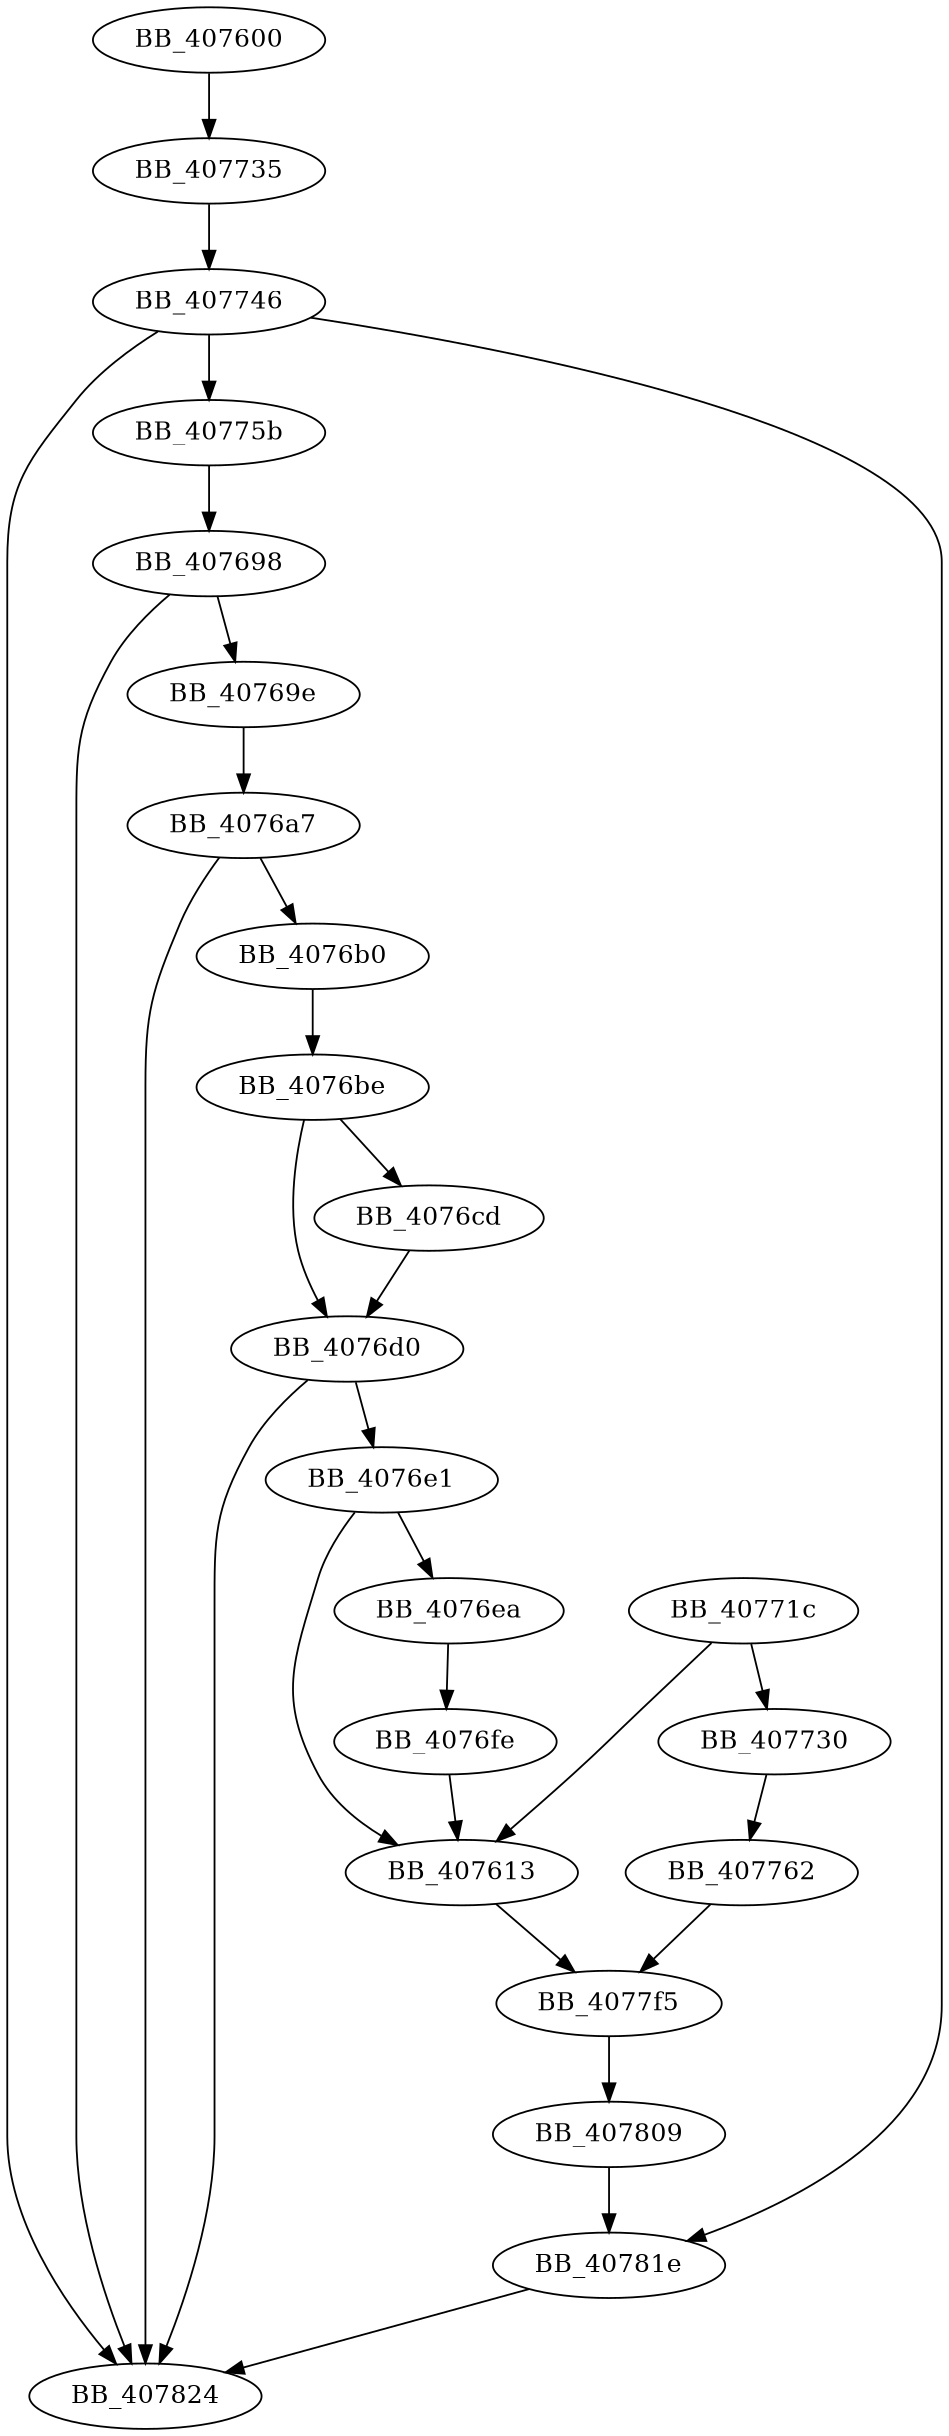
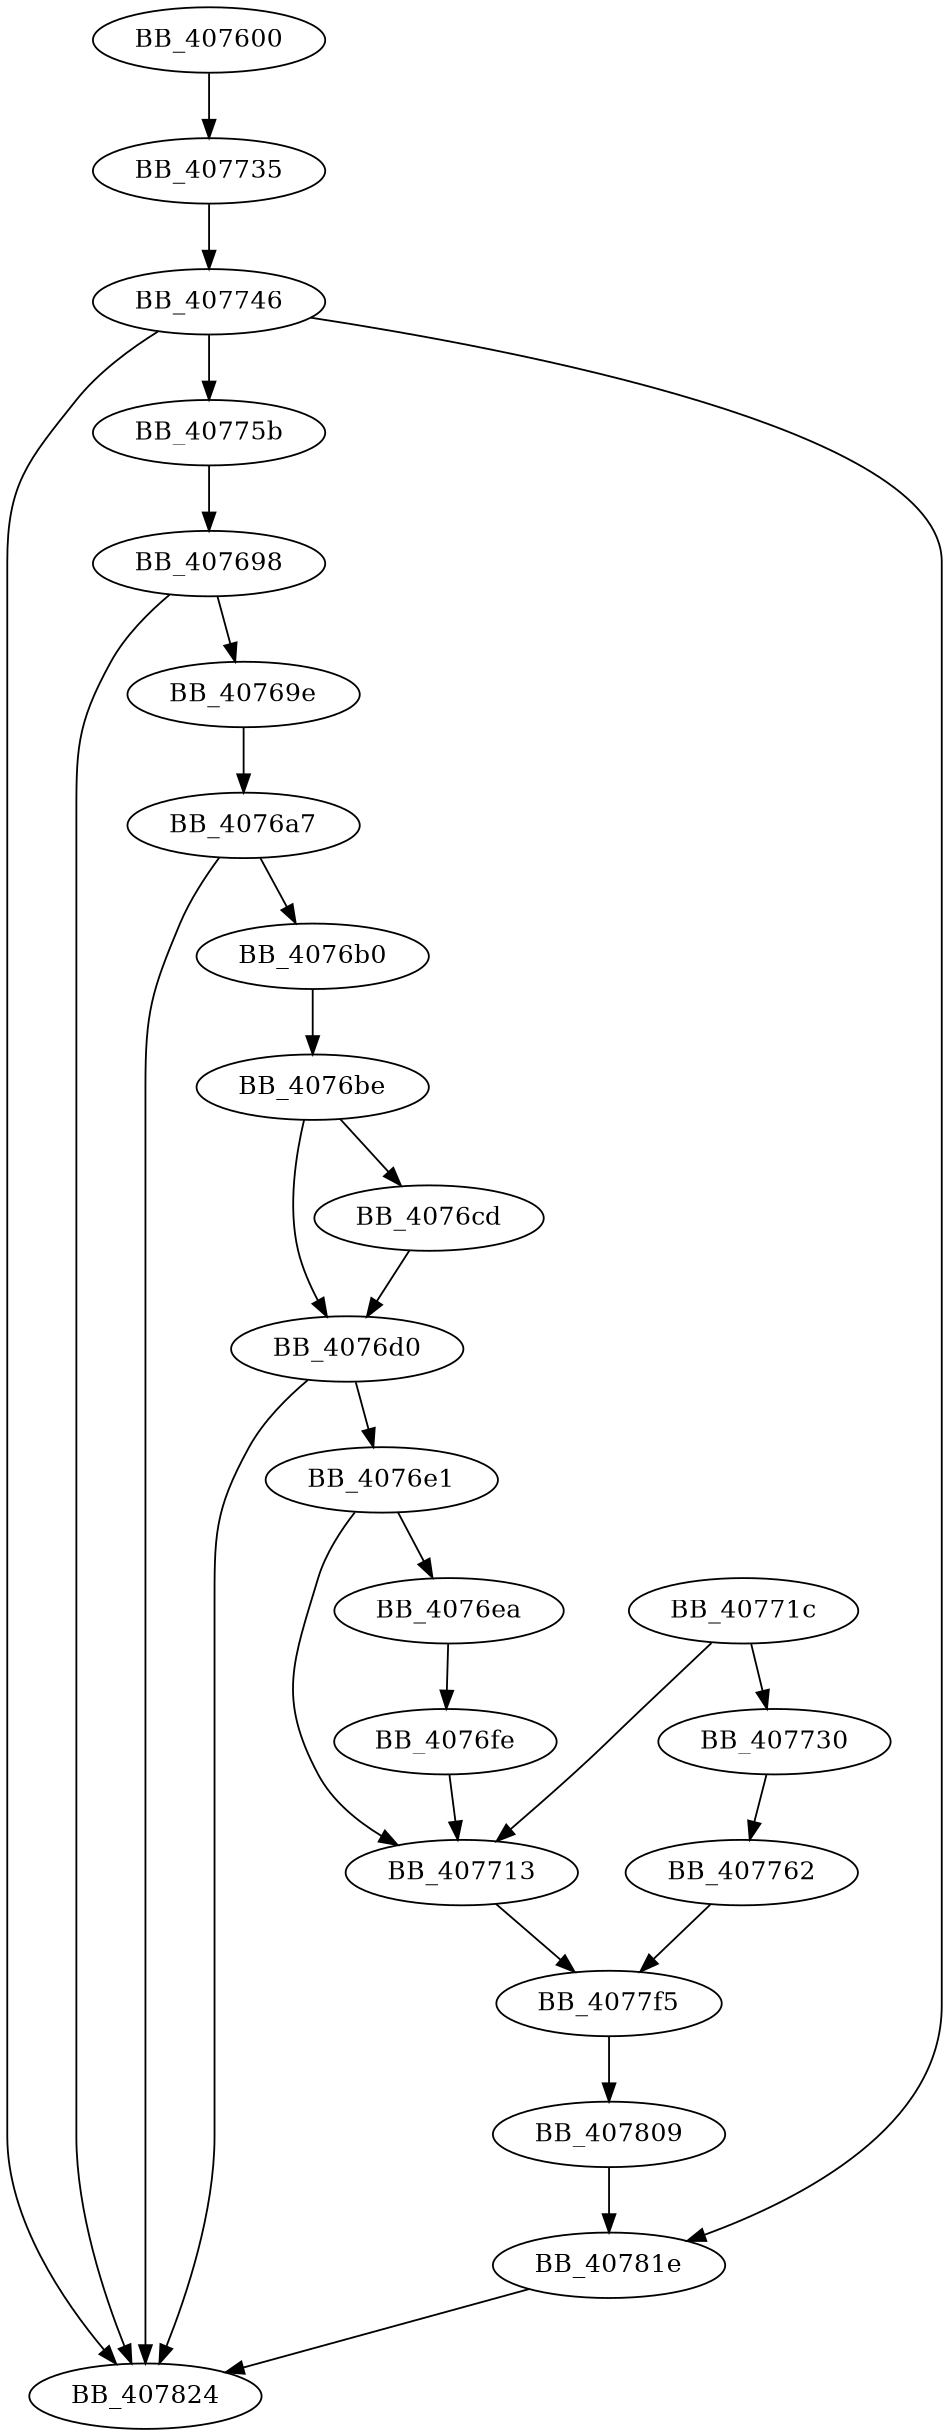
node "BB_407613": label "BB_407613" -> "BB_407713"
